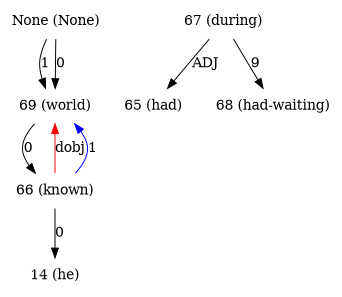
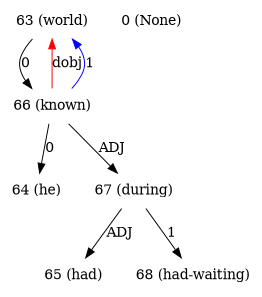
node "None (None)": removed
node "0 (None)": added
edge "67 (during)" -> "68 (had-waiting)": label "9" -> "1"
node "69 (world)": label "69 (world)" -> "63 (world)"
edge "66 (known)" -> "67 (during)": added, label "ADJ"
node "14 (he)": label "14 (he)" -> "64 (he)"
